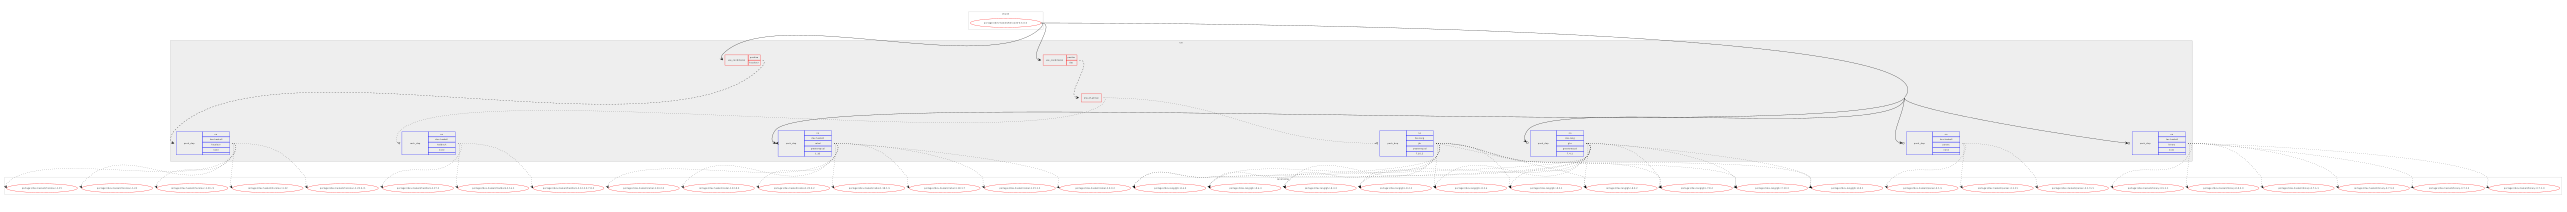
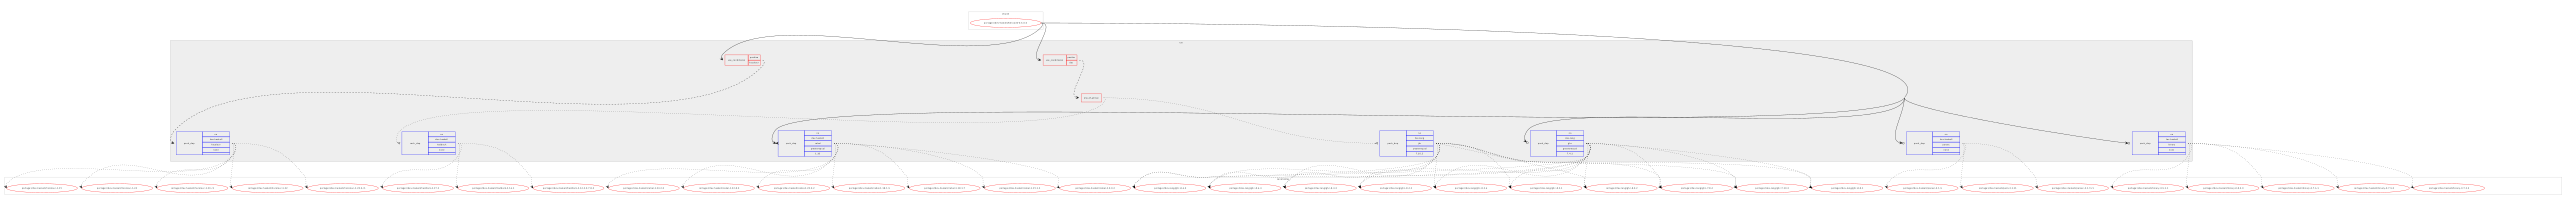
node "portage://dev-haskell/parsec-3.1.11": label "portage://dev-haskell/parsec-3.1.11" -> "portage://dev-haskell/pack-3.1.11"
node "portage://dev-haskell/binary-0.7.1.0": removed
